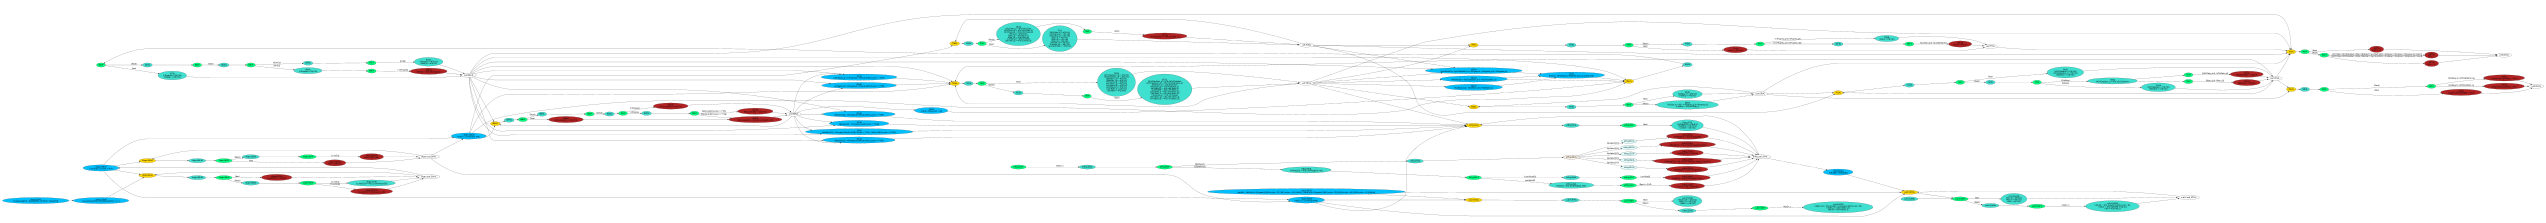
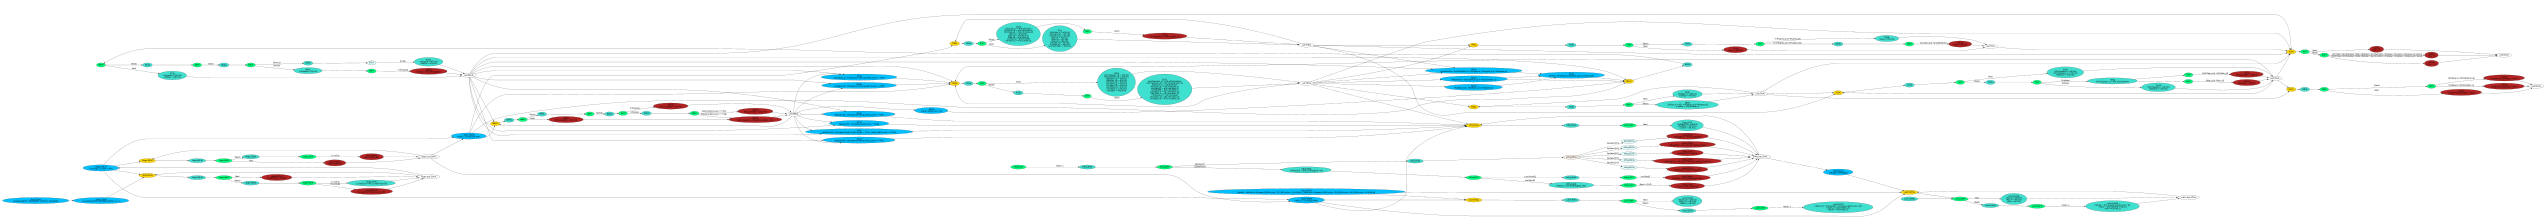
node "873:IF": fillcolor springgreen -> lightcyan
